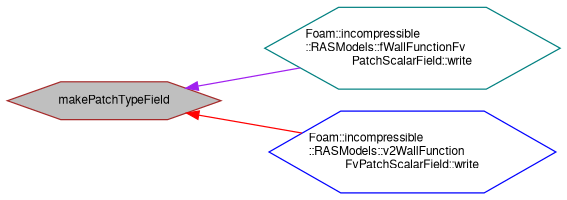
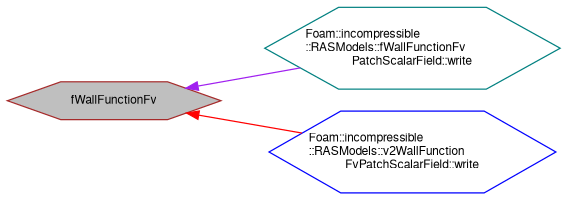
node "makePatchTypeField": label "makePatchTypeField" -> "fWallFunctionFv"
